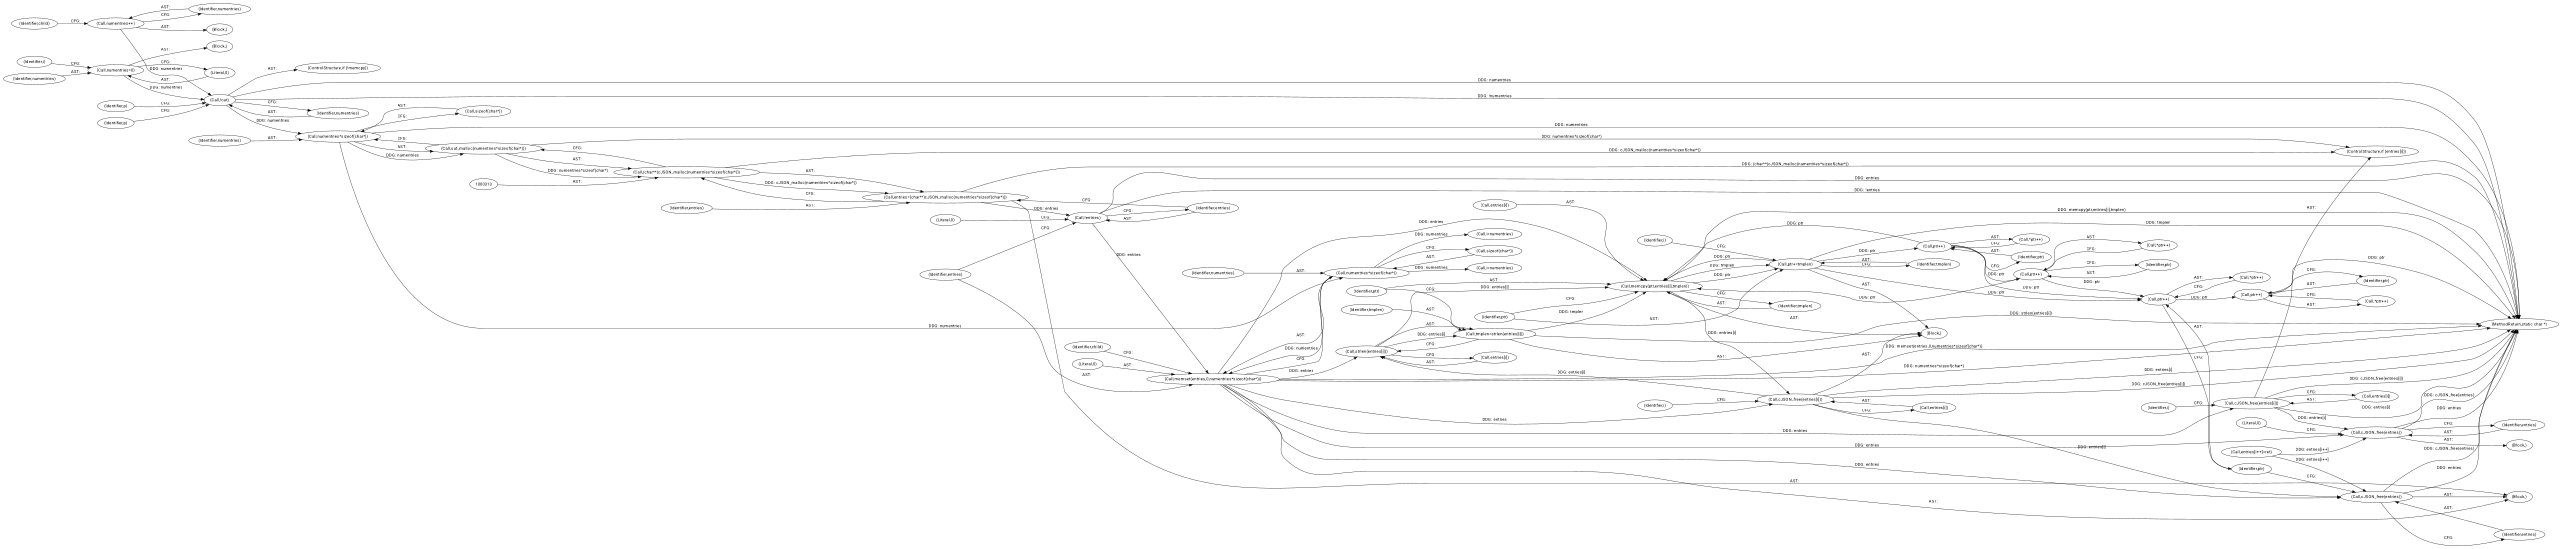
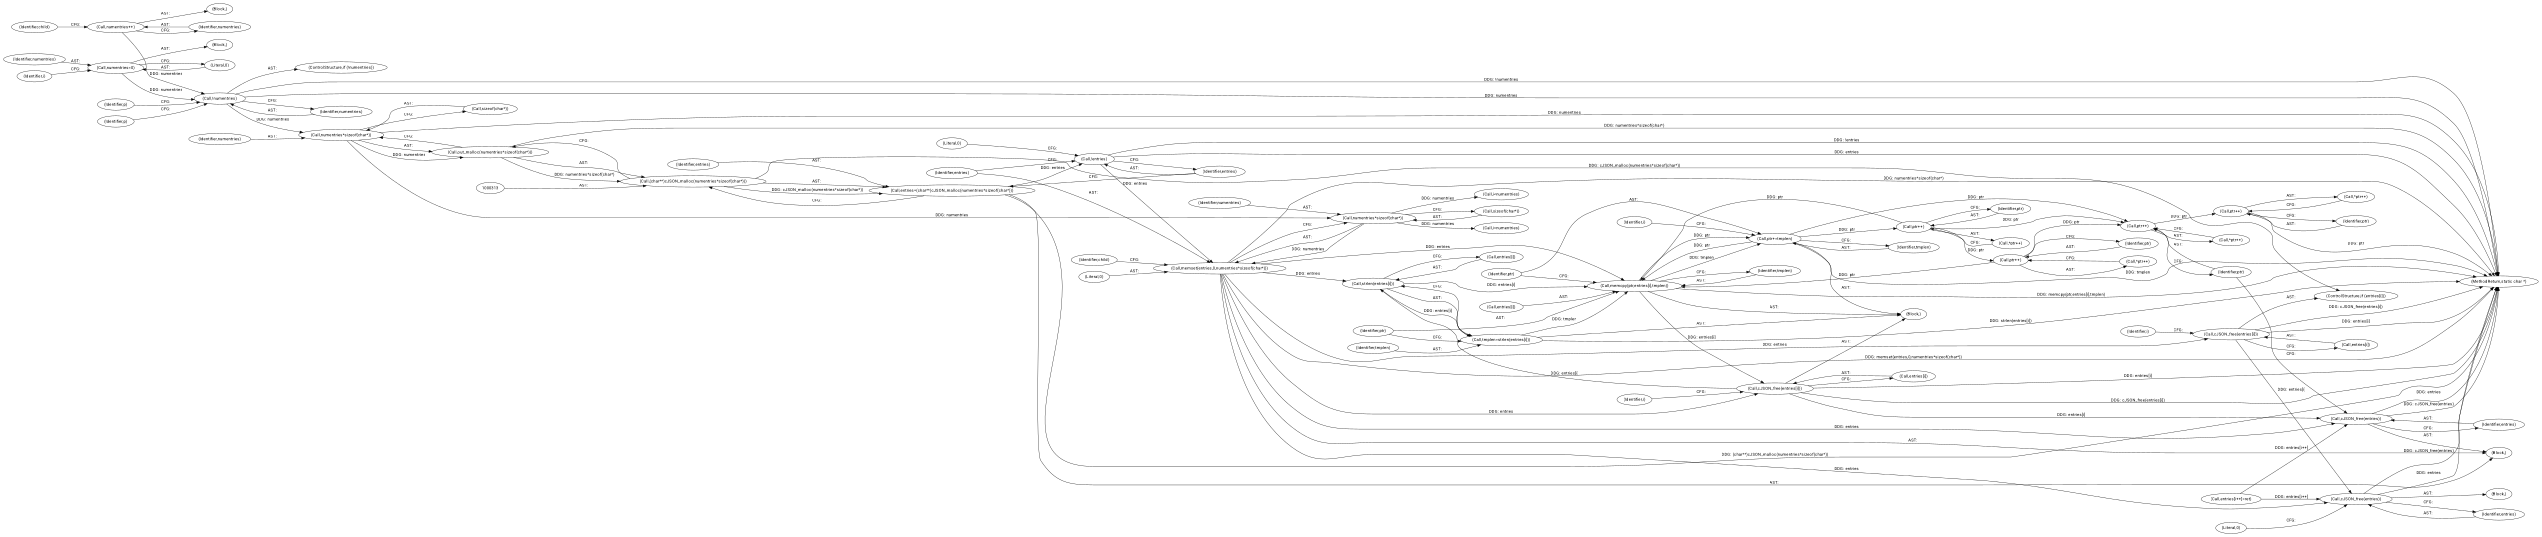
node "(ControlStructure,if (!memcpy))": label "(ControlStructure,if (!memcpy))" -> "(ControlStructure,if (!numentries))"
node "(Call,!out)": label "(Call,!out)" -> "(Call,!numentries)"
edge "(Call,out_malloc(numentries*sizeof(char*)))" -> "(ControlStructure,if (entries[i]))": now "(Call,out_malloc(numentries*sizeof(char*)))" -> "(MethodReturn,static char *)"
